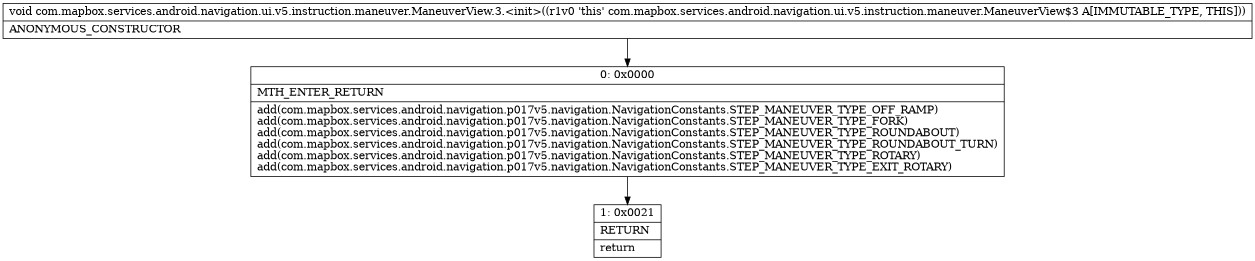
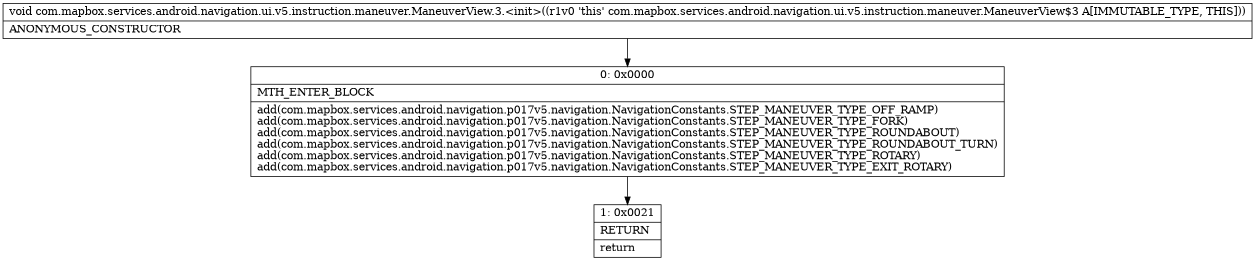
node "0: 0x0000": text "MTH_ENTER_RETURN" -> "MTH_ENTER_BLOCK"
